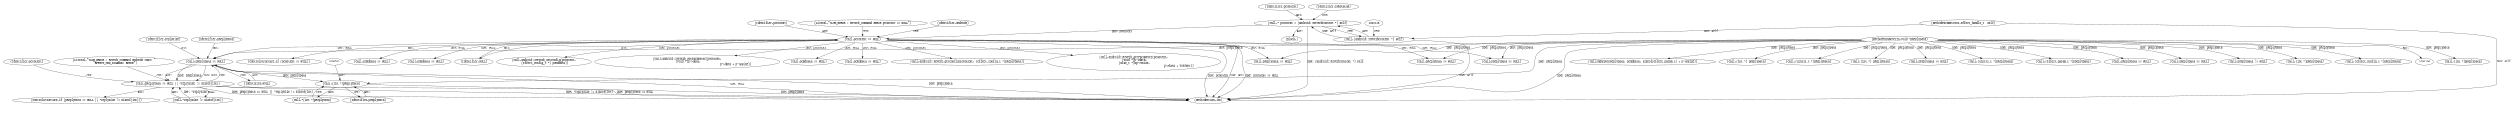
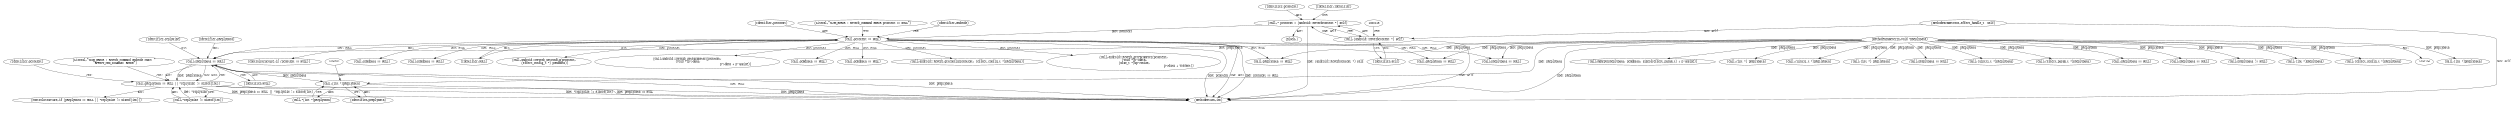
node "(Identifier,LvmStatus)": label "(Identifier,LvmStatus)" -> "(Identifier,Identifier)"
node "(Identifier,self)": added
edge "(Call,pReplyData == NULL || *replySize != sizeof(int))" -> "(Call,*replySize != sizeof(int))": label "NULL: " -> "CFG: "
